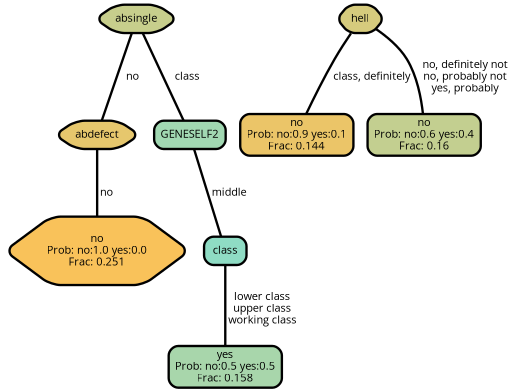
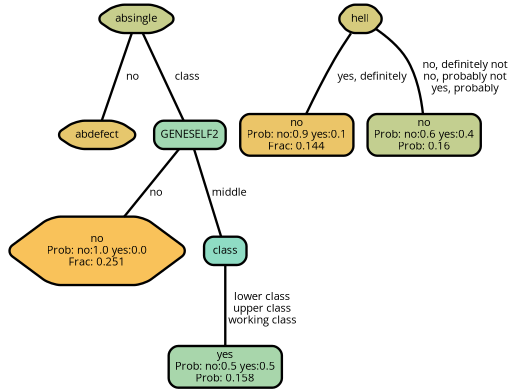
edge "hell" -- "no Prob: no:0.9 yes:0.1 Frac: 0.144": label " class, definitely" -> " yes, definitely"
node "no Prob: no:0.6 yes:0.4 Frac: 0.16": label "no Prob: no:0.6 yes:0.4 Frac: 0.16" -> "no Prob: no:0.6 yes:0.4 Prob: 0.16"
edge "abdefect" -- "no Prob: no:1.0 yes:0.0 Frac: 0.251": now "GENESELF2" -- "no Prob: no:1.0 yes:0.0 Frac: 0.251"
node "yes Prob: no:0.5 yes:0.5 Frac: 0.158": label "yes Prob: no:0.5 yes:0.5 Frac: 0.158" -> "yes Prob: no:0.5 yes:0.5 Prob: 0.158"
